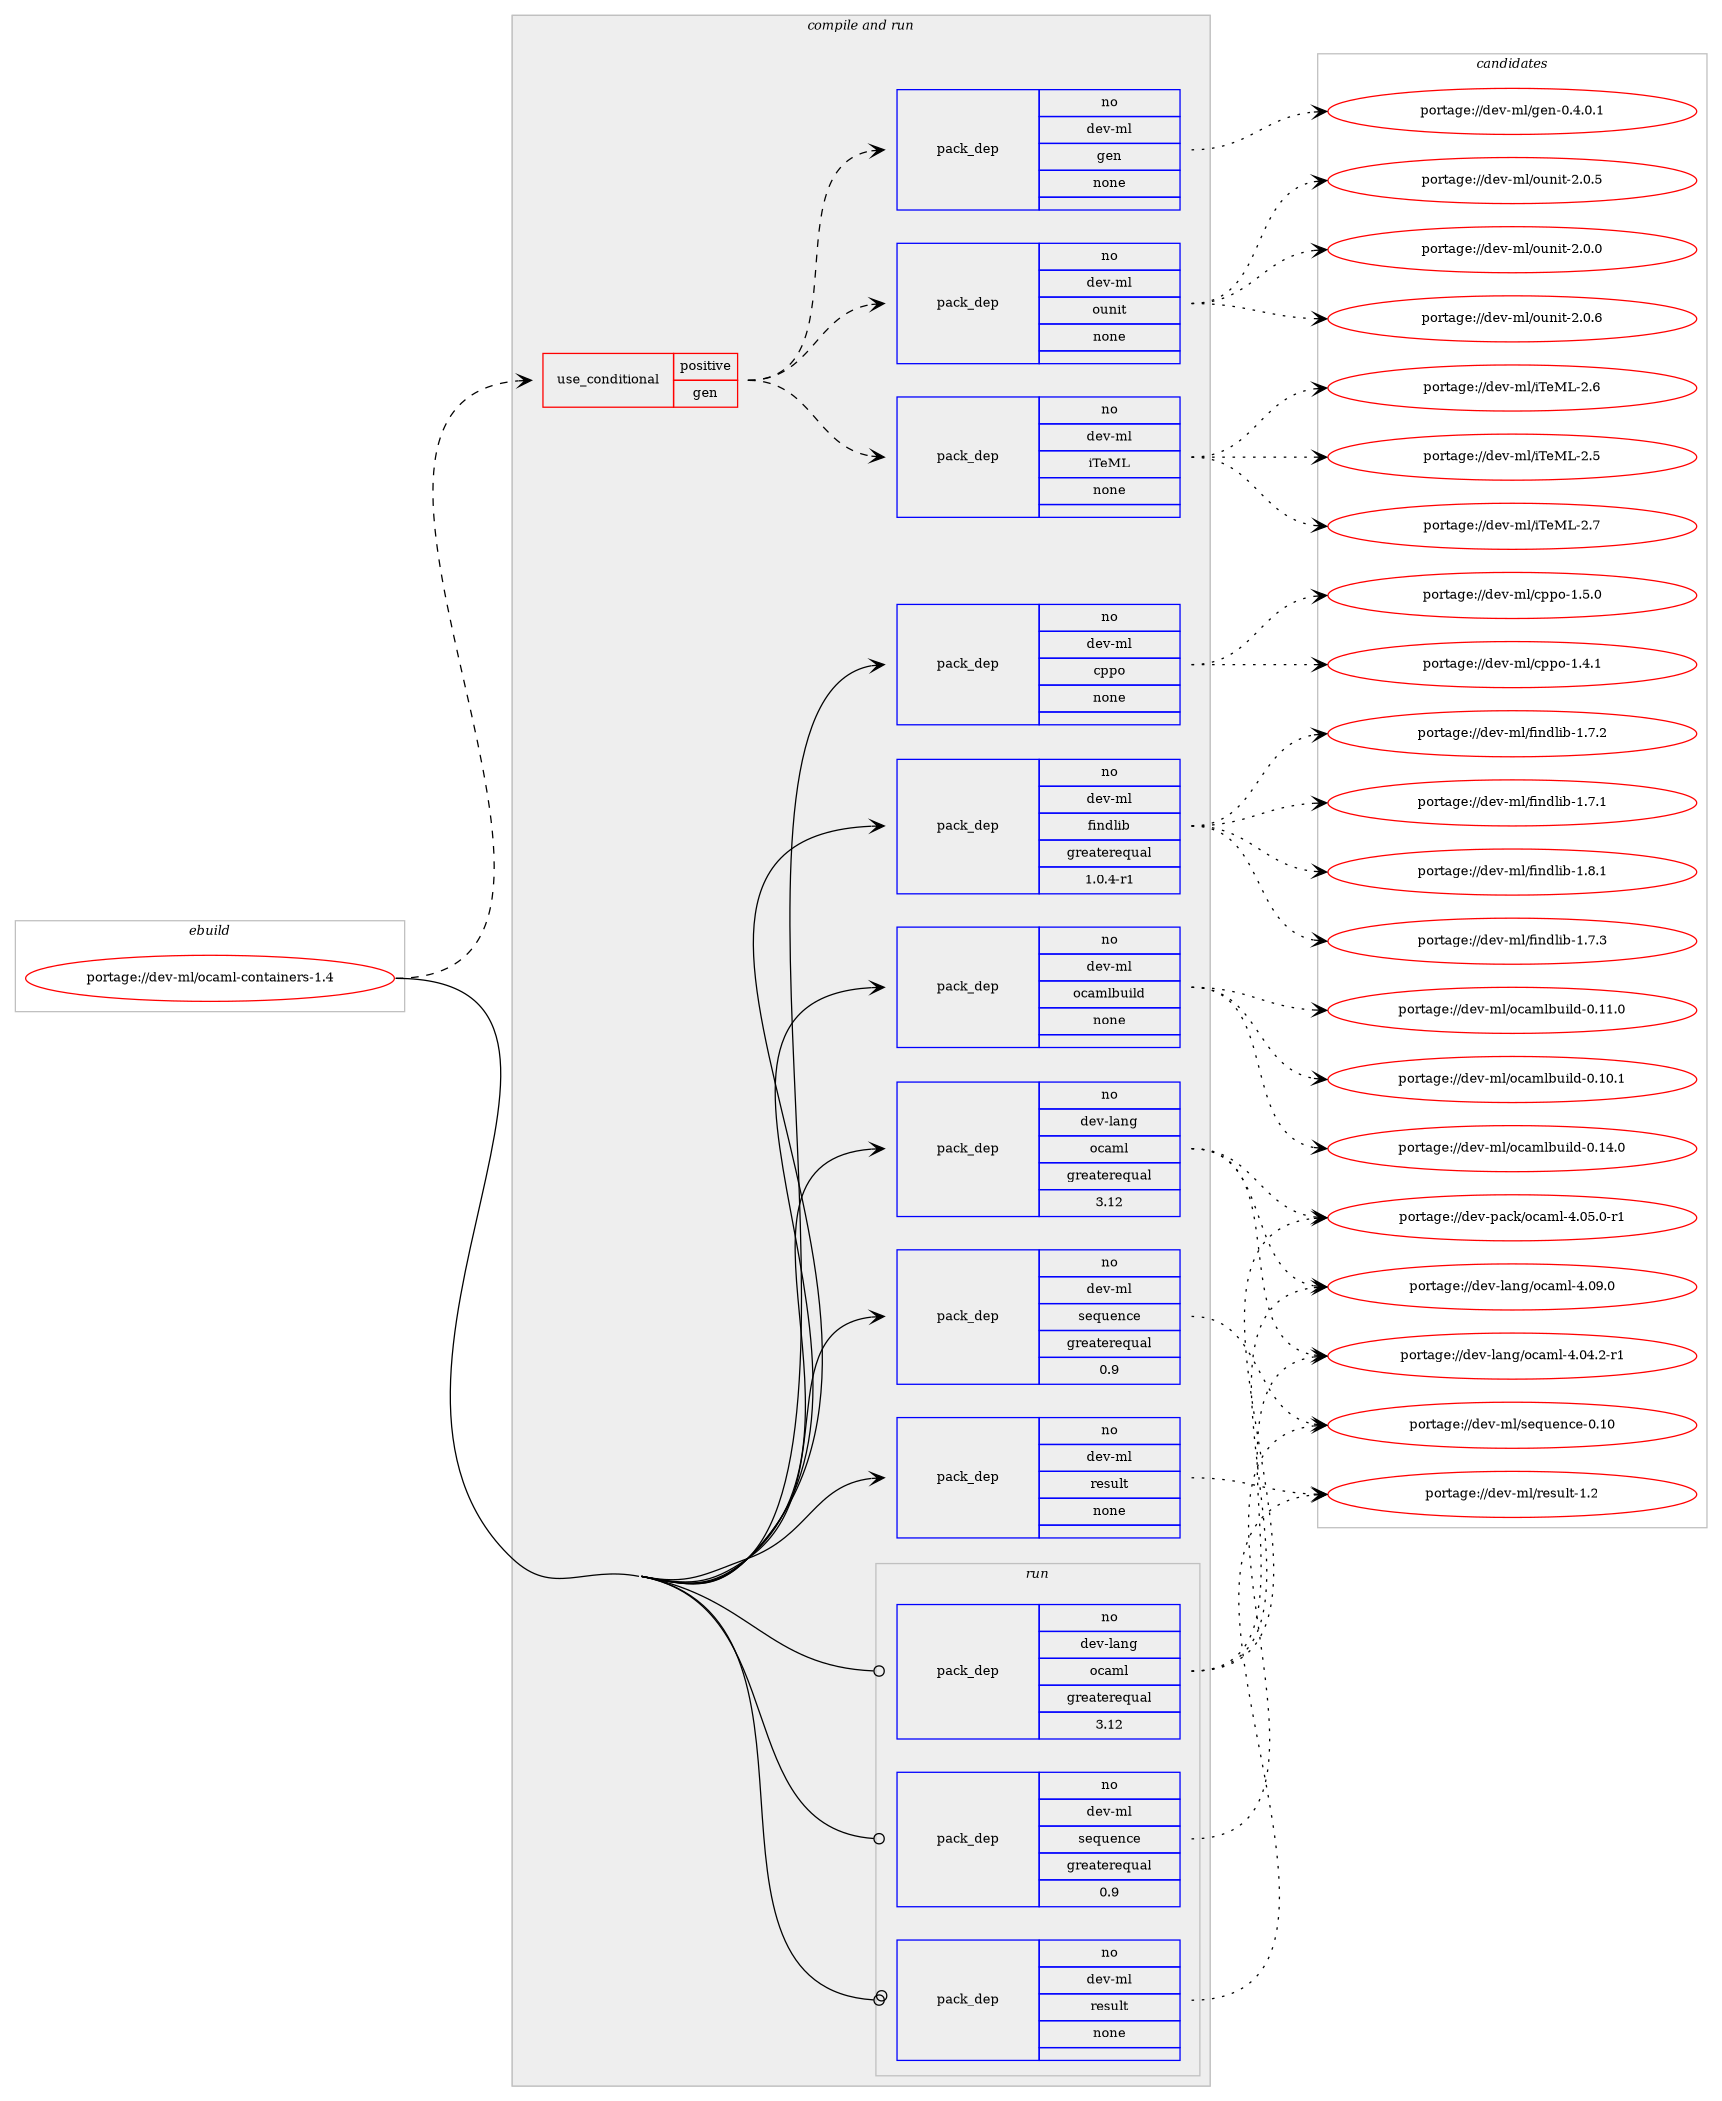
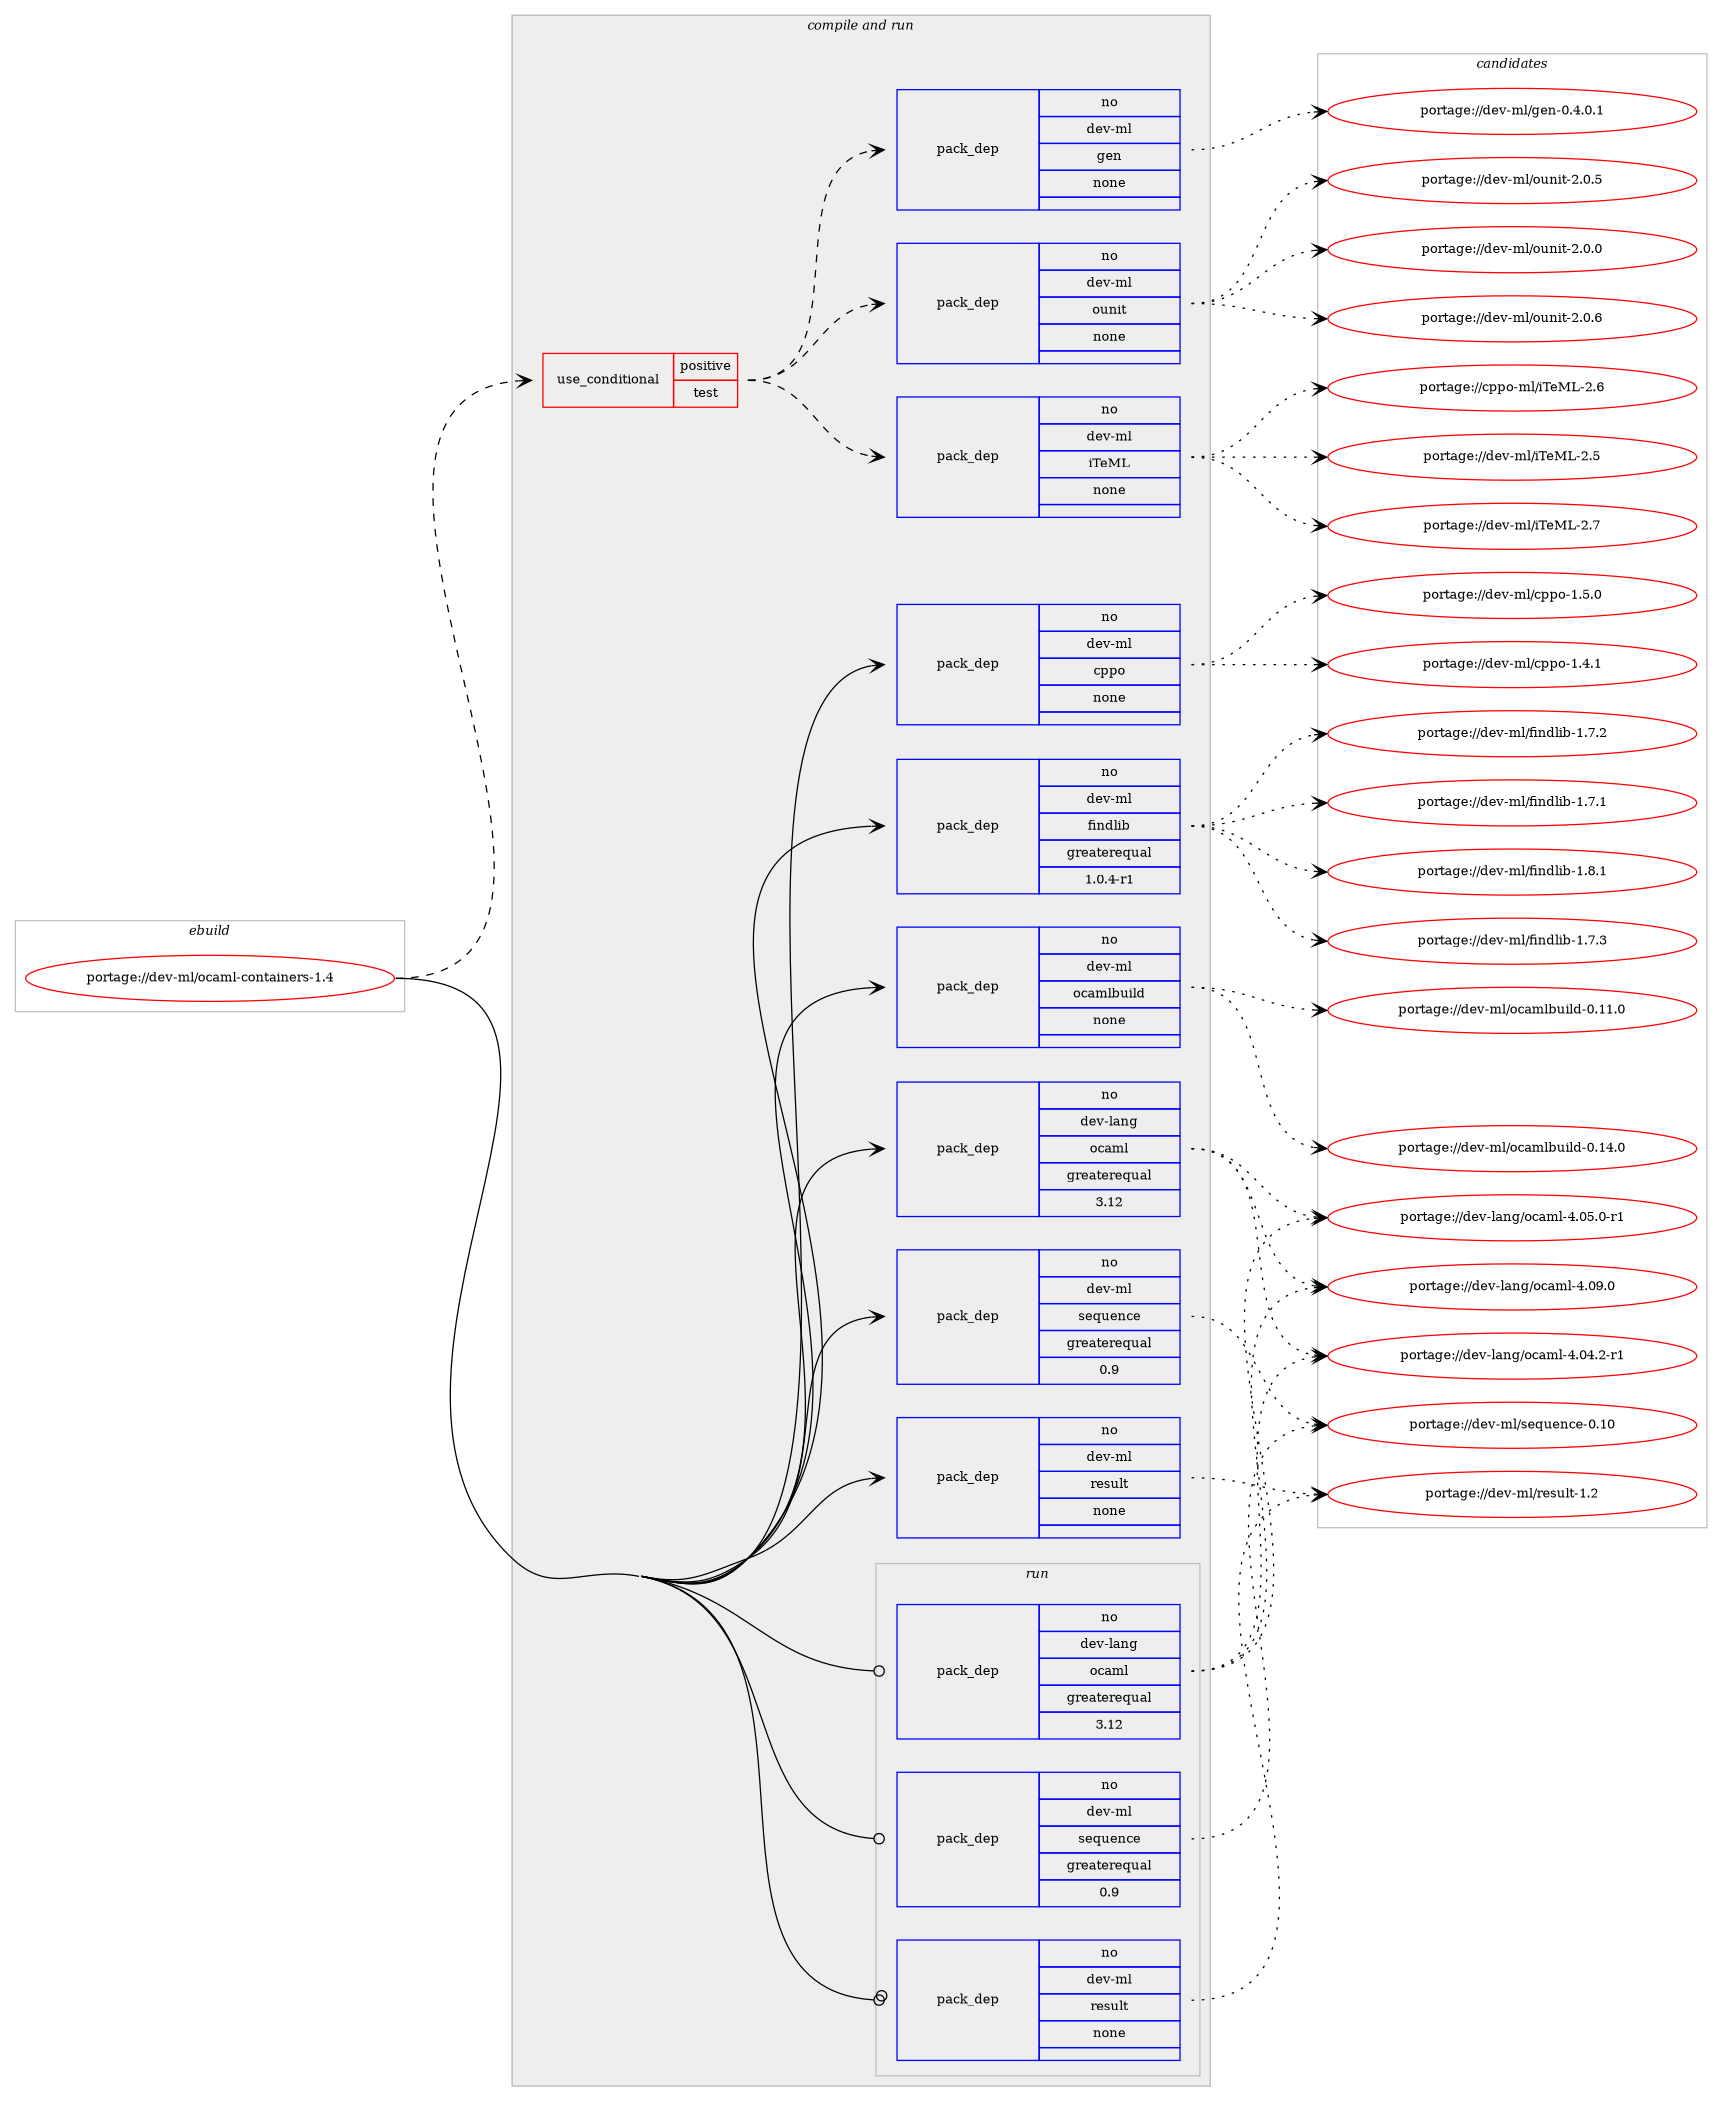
node "portage://dev-ml/iTeML-2.6": label "portage://dev-ml/iTeML-2.6" -> "portage://cppo-ml/iTeML-2.6"
node "use_conditional": text "gen" -> "test"
node "portage://dev-ml/ocamlbuild-0.10.1": removed
node "portage://dev-pack/ocaml-4.05.0-r1": label "portage://dev-pack/ocaml-4.05.0-r1" -> "portage://dev-lang/ocaml-4.05.0-r1"
